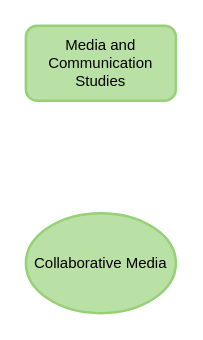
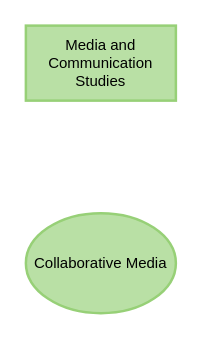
node "Media and Communication Studies": shape rounded rectangle -> rectangle
